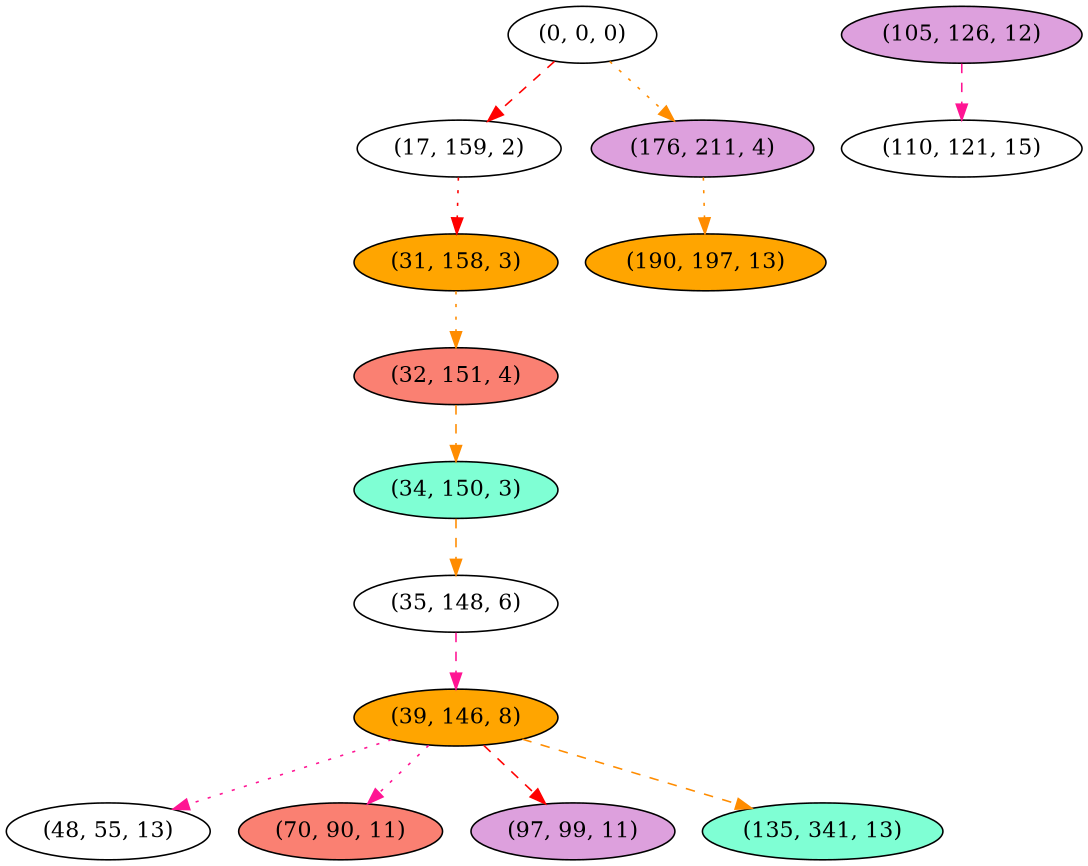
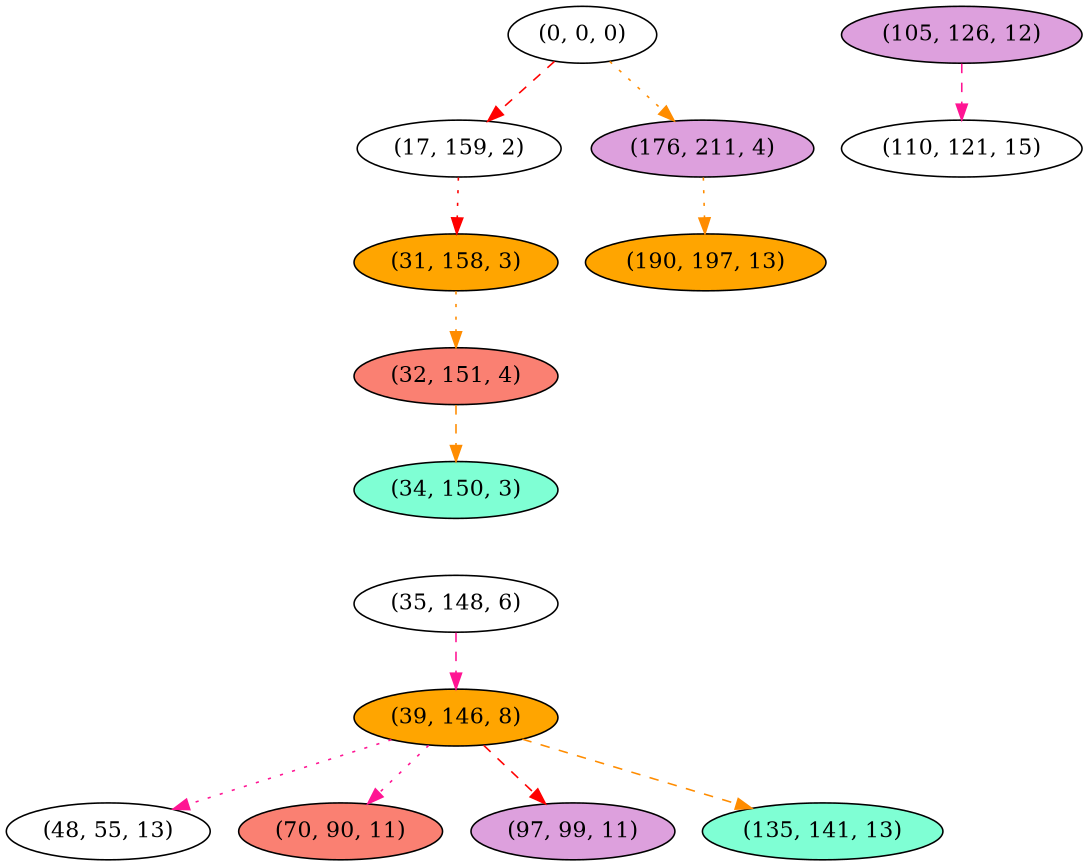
edge "(34, 150, 3)" -> "(35, 148, 6)": removed
node "(135, 341, 13)": label "(135, 341, 13)" -> "(135, 141, 13)"
